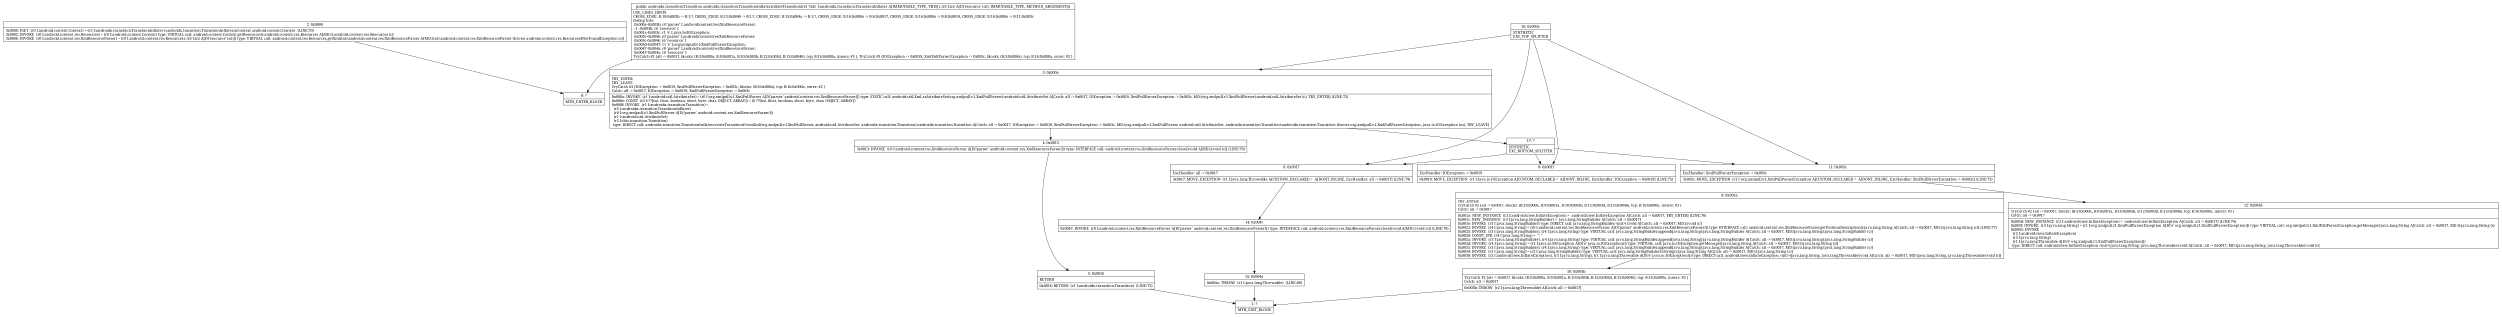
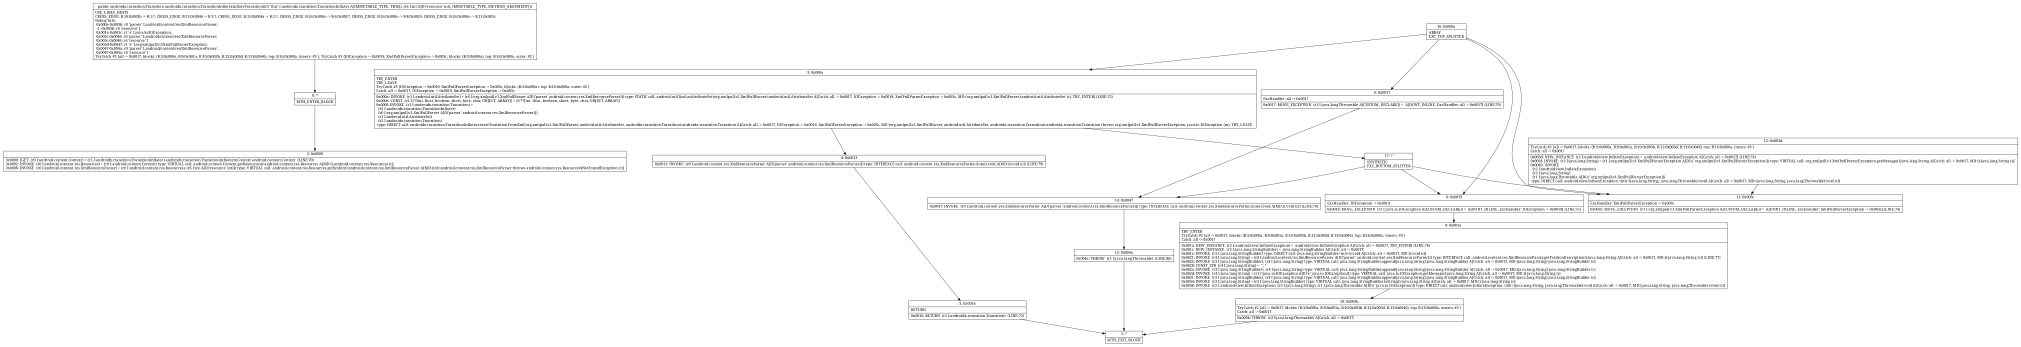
node "16: 0x000a": text "SYNTHETIC" -> "ARRAY"
edge "2: 0x0000" -> "0: ?": reversed
node "3: 0x000a": text "(r2 I:this.transition.Transition)" -> "(r2 I:androidx.transition.Transition)"
edge "17: ?" -> "6: 0x0017": now "17: ?" -> "14: 0x0047"
edge "11: 0x003c" -> "12: 0x003d": reversed
edge "8: 0x0019" -> "9: 0x001a": added
